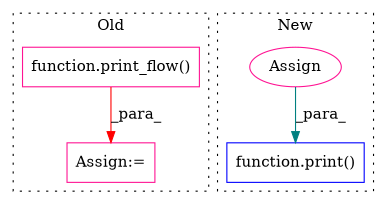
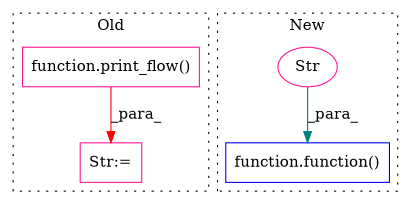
node "Assign": label "Assign" -> "Str"
node "Assign:=": label "Assign:=" -> "Str:="
node "function.print()": label "function.print()" -> "function.function()"
